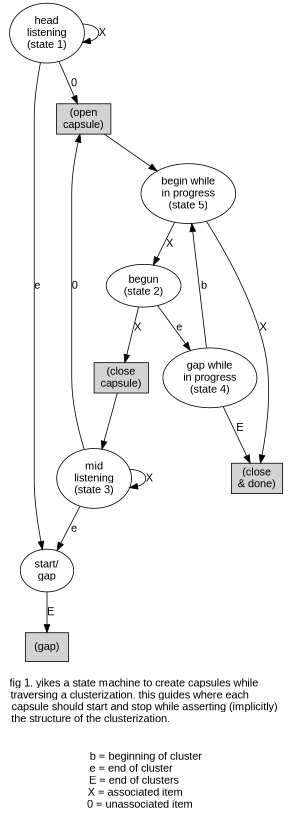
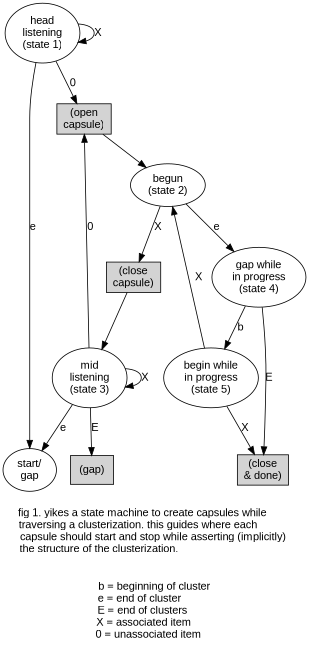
edge "(open capsule)" -> "begin while in progress (state 5)": now "(open capsule)" -> "begun (state 2)"
edge "start/ gap" -> "(gap)": now "mid listening (state 3)" -> "(gap)"
